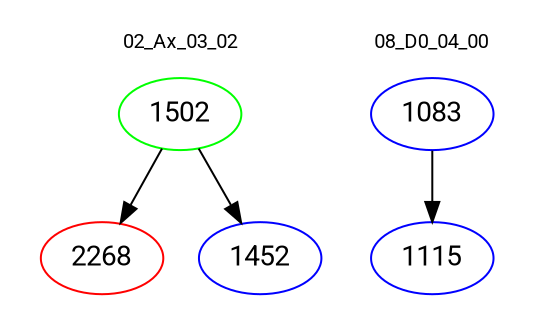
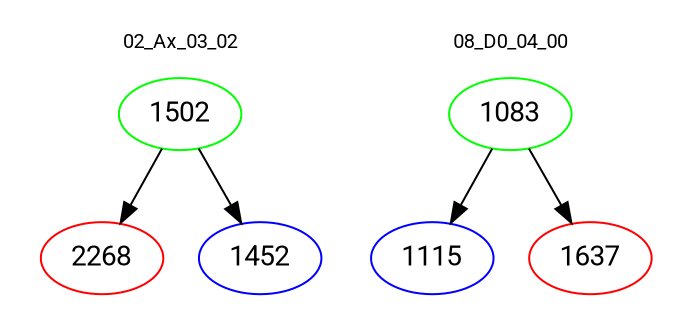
node "1083": color blue -> green
node "1637": added
